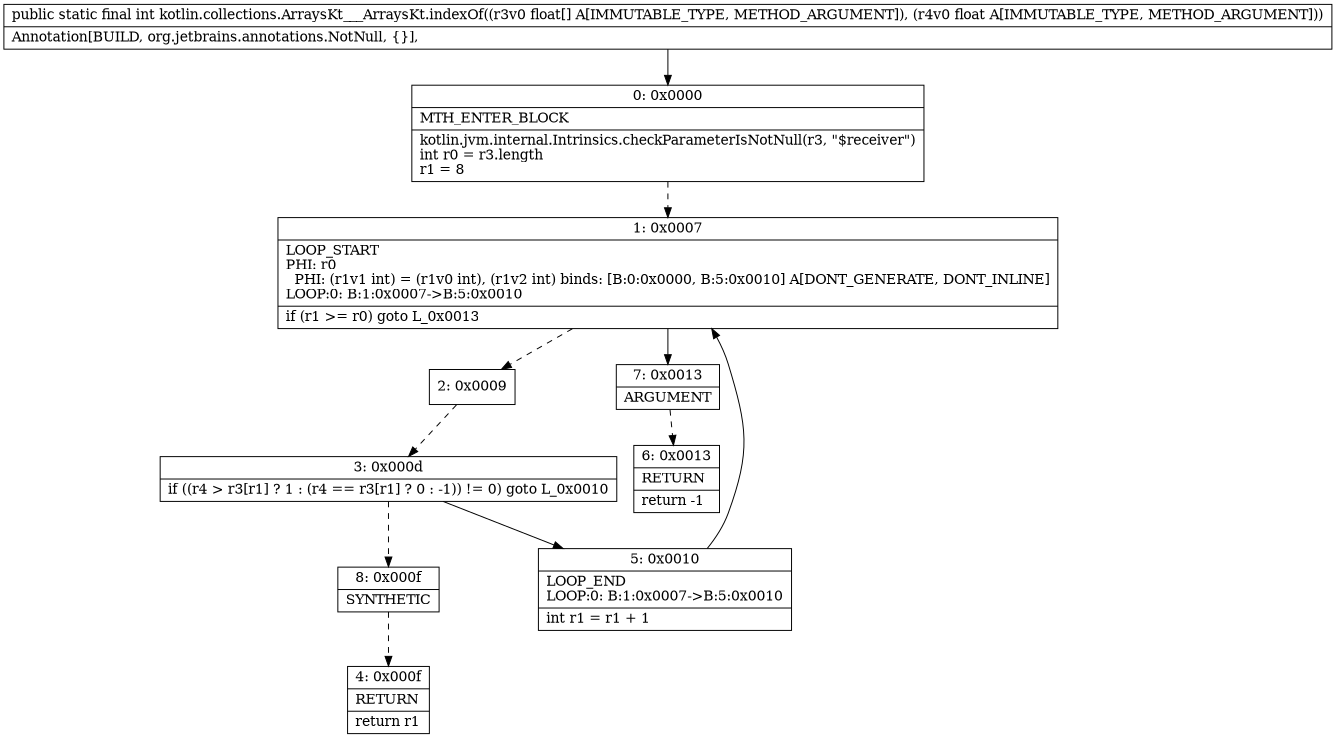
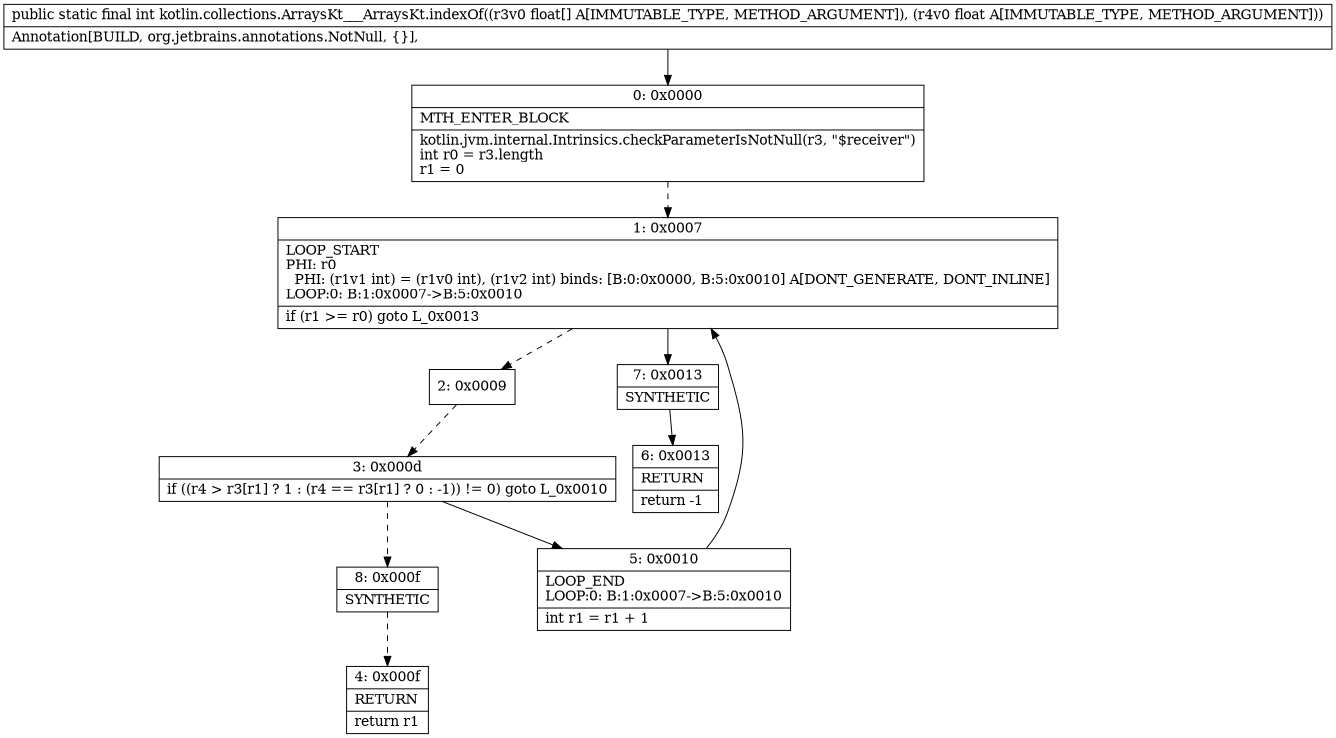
node "0: 0x0000": text "r1 = 8" -> "r1 = 0"
node "7: 0x0013": text "ARGUMENT" -> "SYNTHETIC"
edge "7: 0x0013" -> "6: 0x0013": style dashed -> solid
